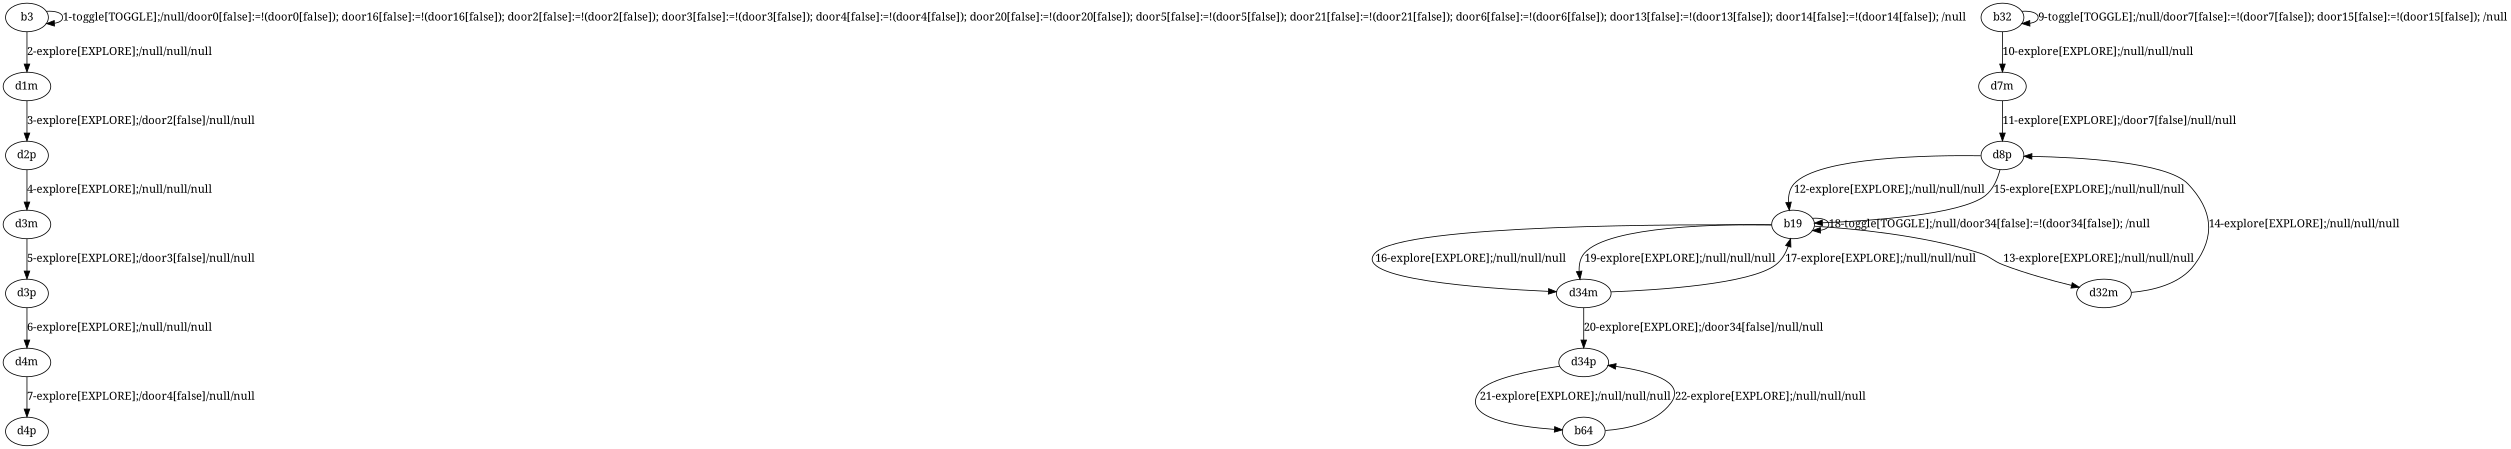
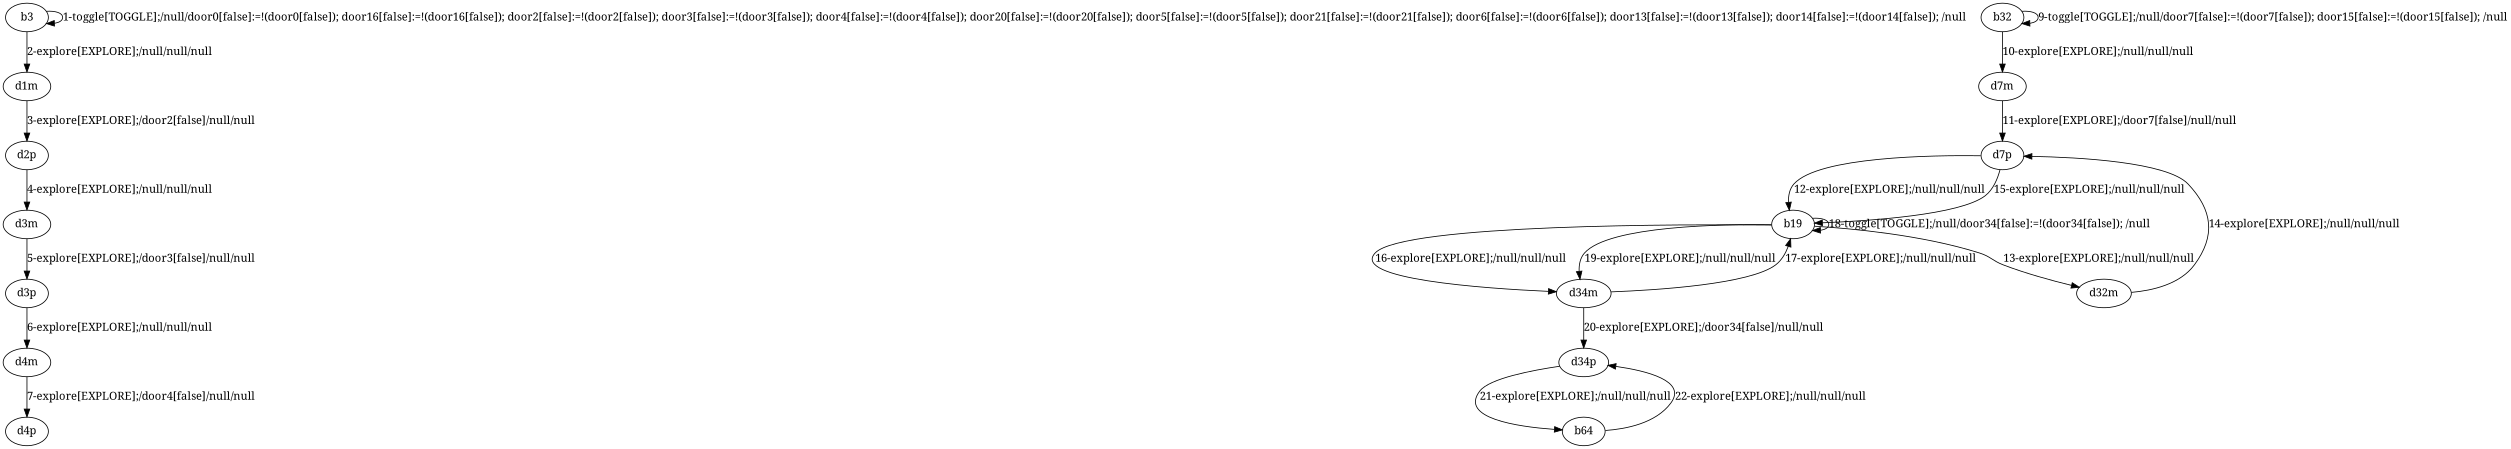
node "d8p": label "d8p" -> "d7p"
